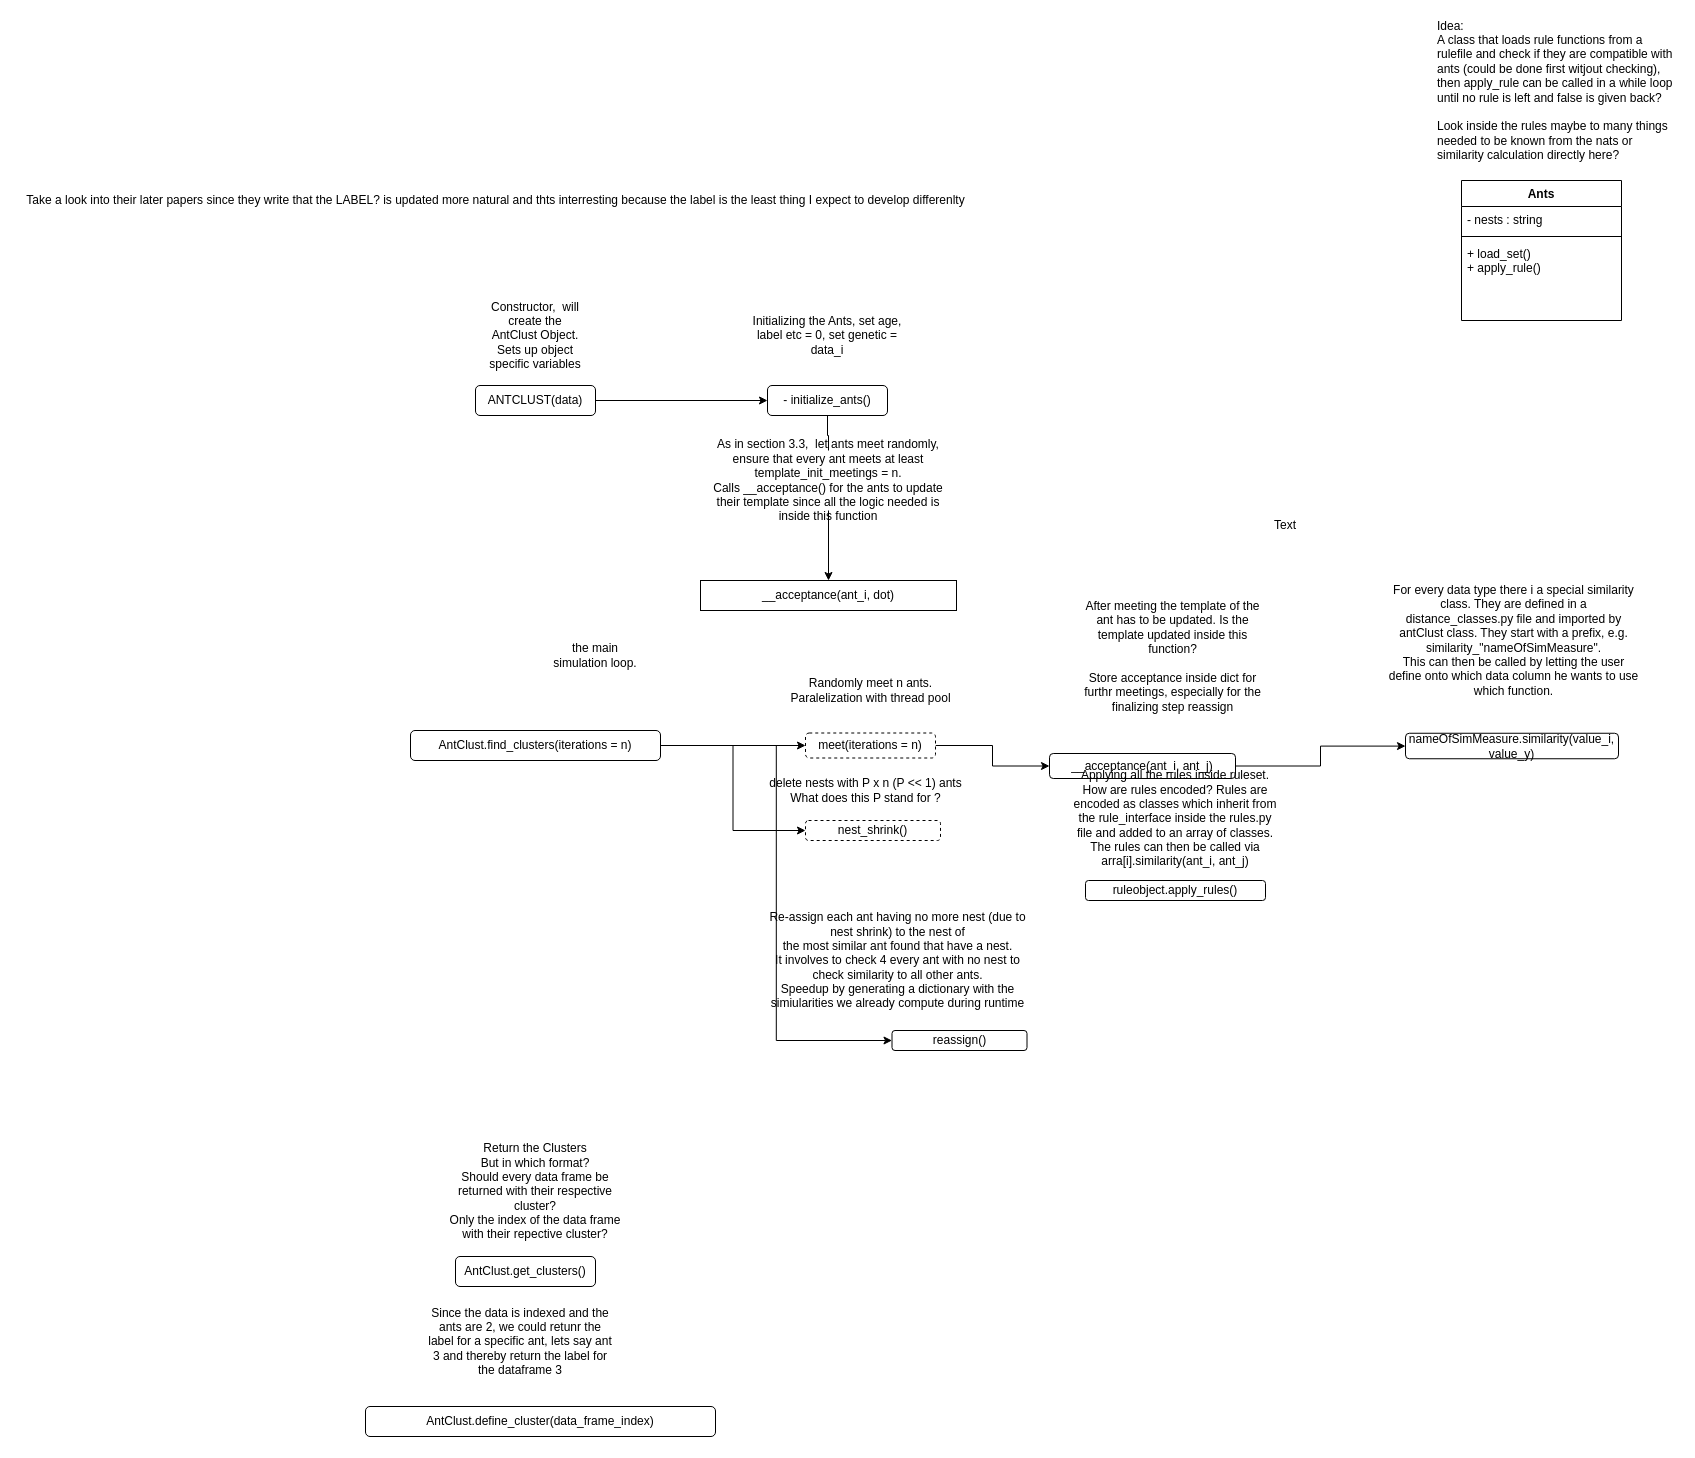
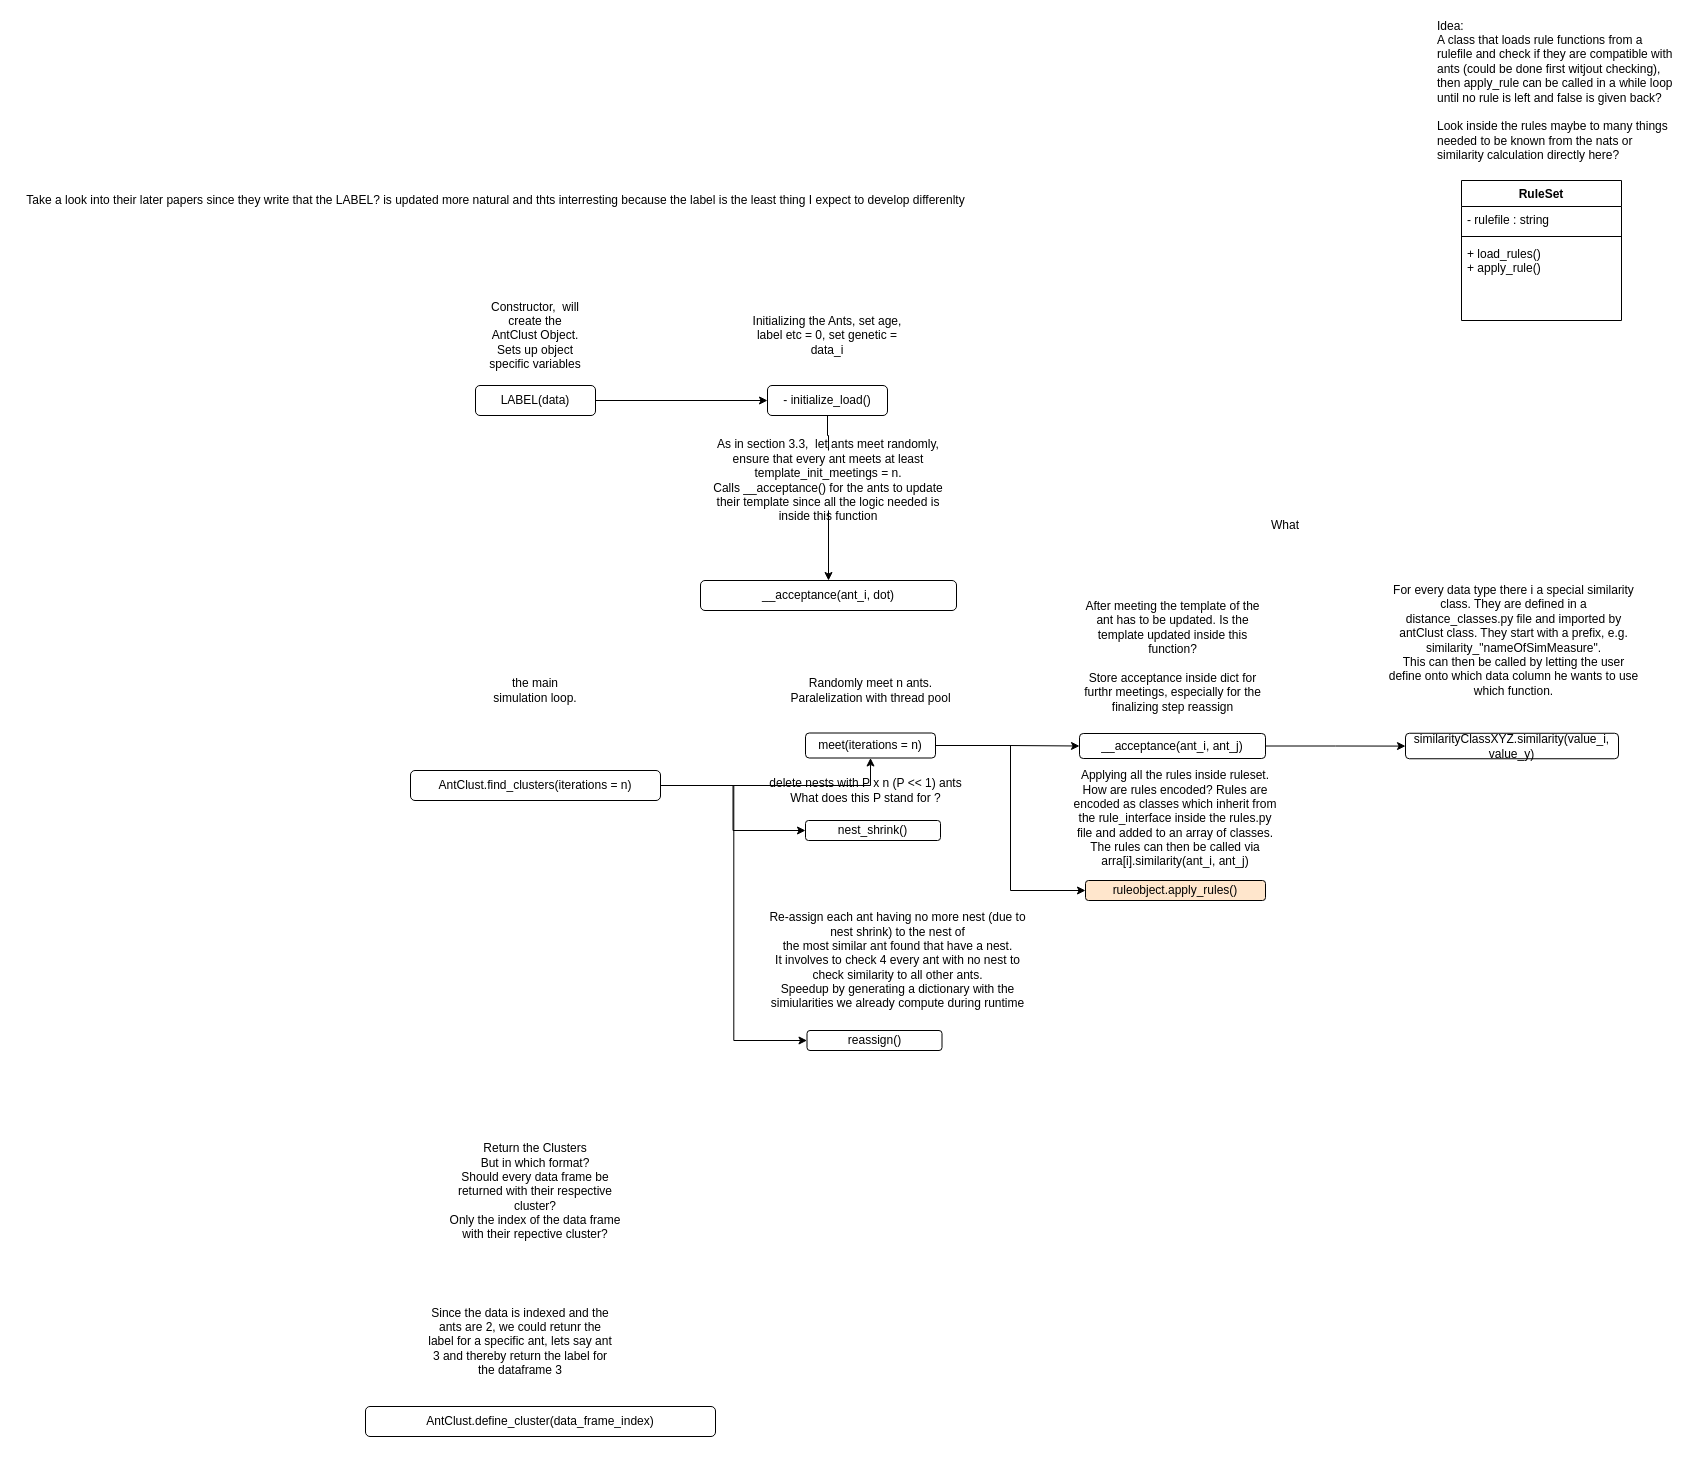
node "Ants": label "Ants" -> "RuleSet"
node "- nests : string": label "- nests : string" -> "- rulefile : string"
node "+ load_set() + apply_rule()": label "+ load_set() + apply_rule()" -> "+ load_rules() + apply_rule()"
node "ANTCLUST(data)": label "ANTCLUST(data)" -> "LABEL(data)"
node "- initialize_ants()": label "- initialize_ants()" -> "- initialize_load()"
node "Text": label "Text" -> "What"
node "__acceptance(ant_i, dot)": shape rectangle -> rounded rectangle
node "the main simulation loop.": moved (596, 656) -> (536, 691)
node "AntClust.find_clusters(iterations = n)": moved (536, 746) -> (536, 786)
node "meet(iterations = n)": style dashed -> solid
node "nameOfSimMeasure.similarity(value_i, value_y)": label "nameOfSimMeasure.similarity(value_i, value_y)" -> "similarityClassXYZ.similarity(value_i, value_y)"
node "__acceptance(ant_i, ant_j)": moved (1143, 766) -> (1173, 746)
node "nest_shrink()": style dashed -> solid
edge "meet(iterations = n)" -> "ruleobject.apply_rules()": added
node "ruleobject.apply_rules()": fillcolor #ffffff -> #ffe6cc
node "reassign()": moved (960, 1041) -> (875, 1041)
node "AntClust.get_clusters()": removed
